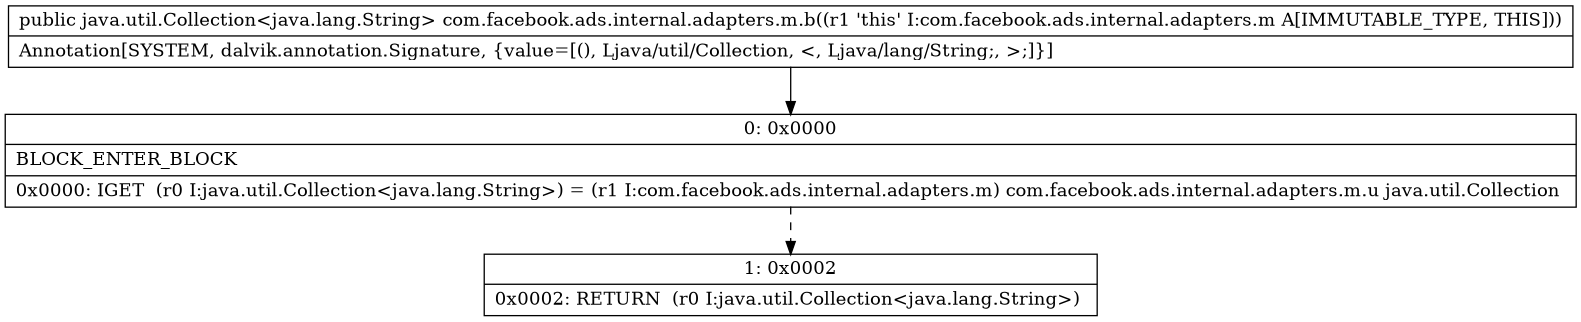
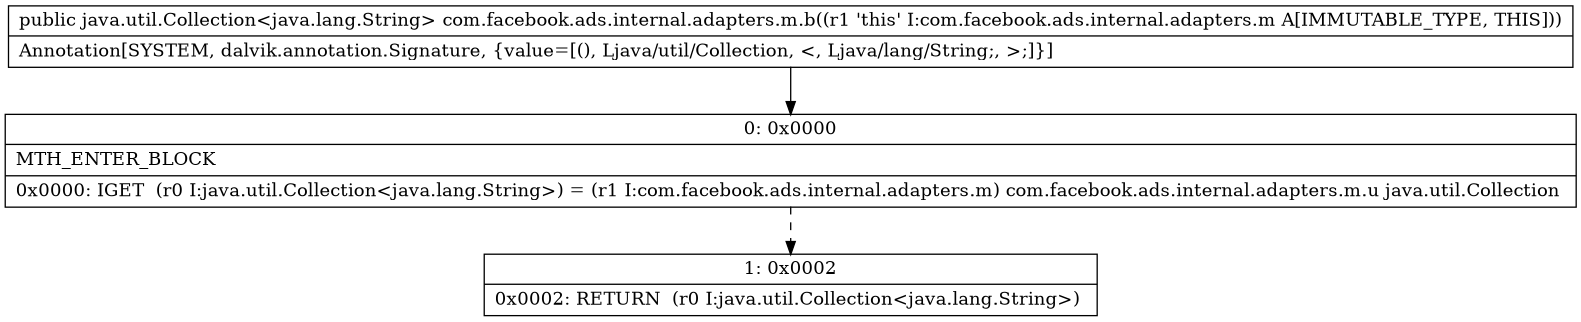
node "0: 0x0000": text "BLOCK_ENTER_BLOCK" -> "MTH_ENTER_BLOCK"
